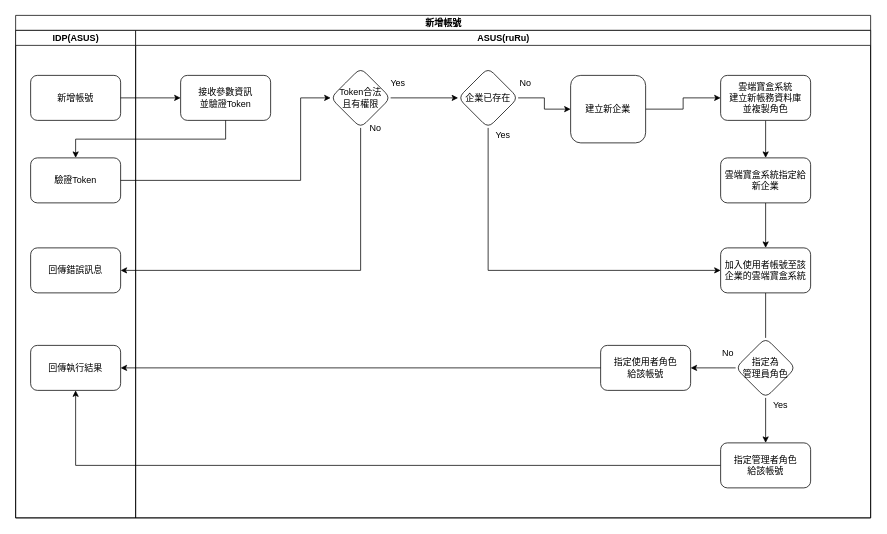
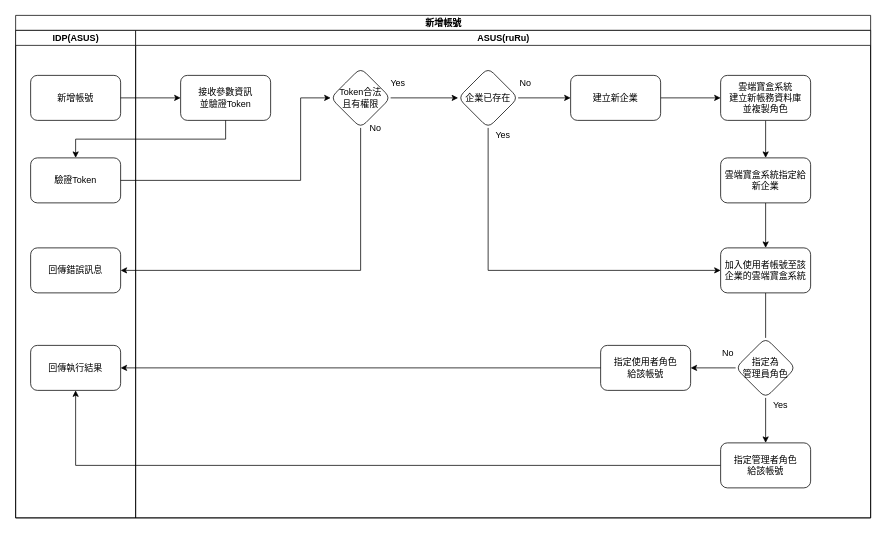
node "建立新企業": size 75x68 -> 90x45
